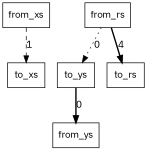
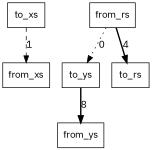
edge "from_xs" -> "to_xs": reversed
edge "to_ys" -> "from_ys": label "0" -> "8"
